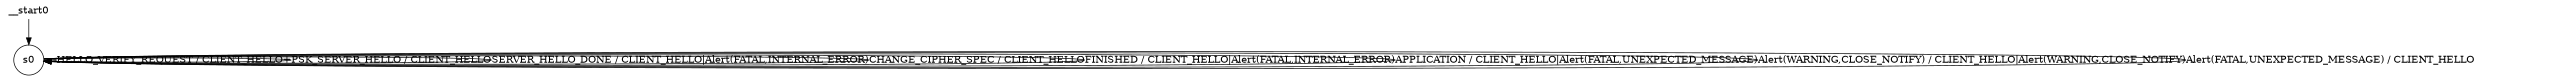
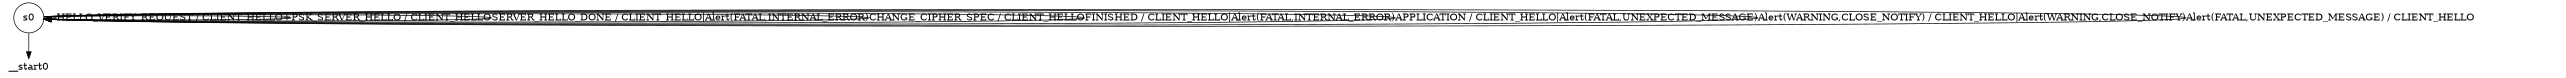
edge "__start0" -> "s0": reversed
